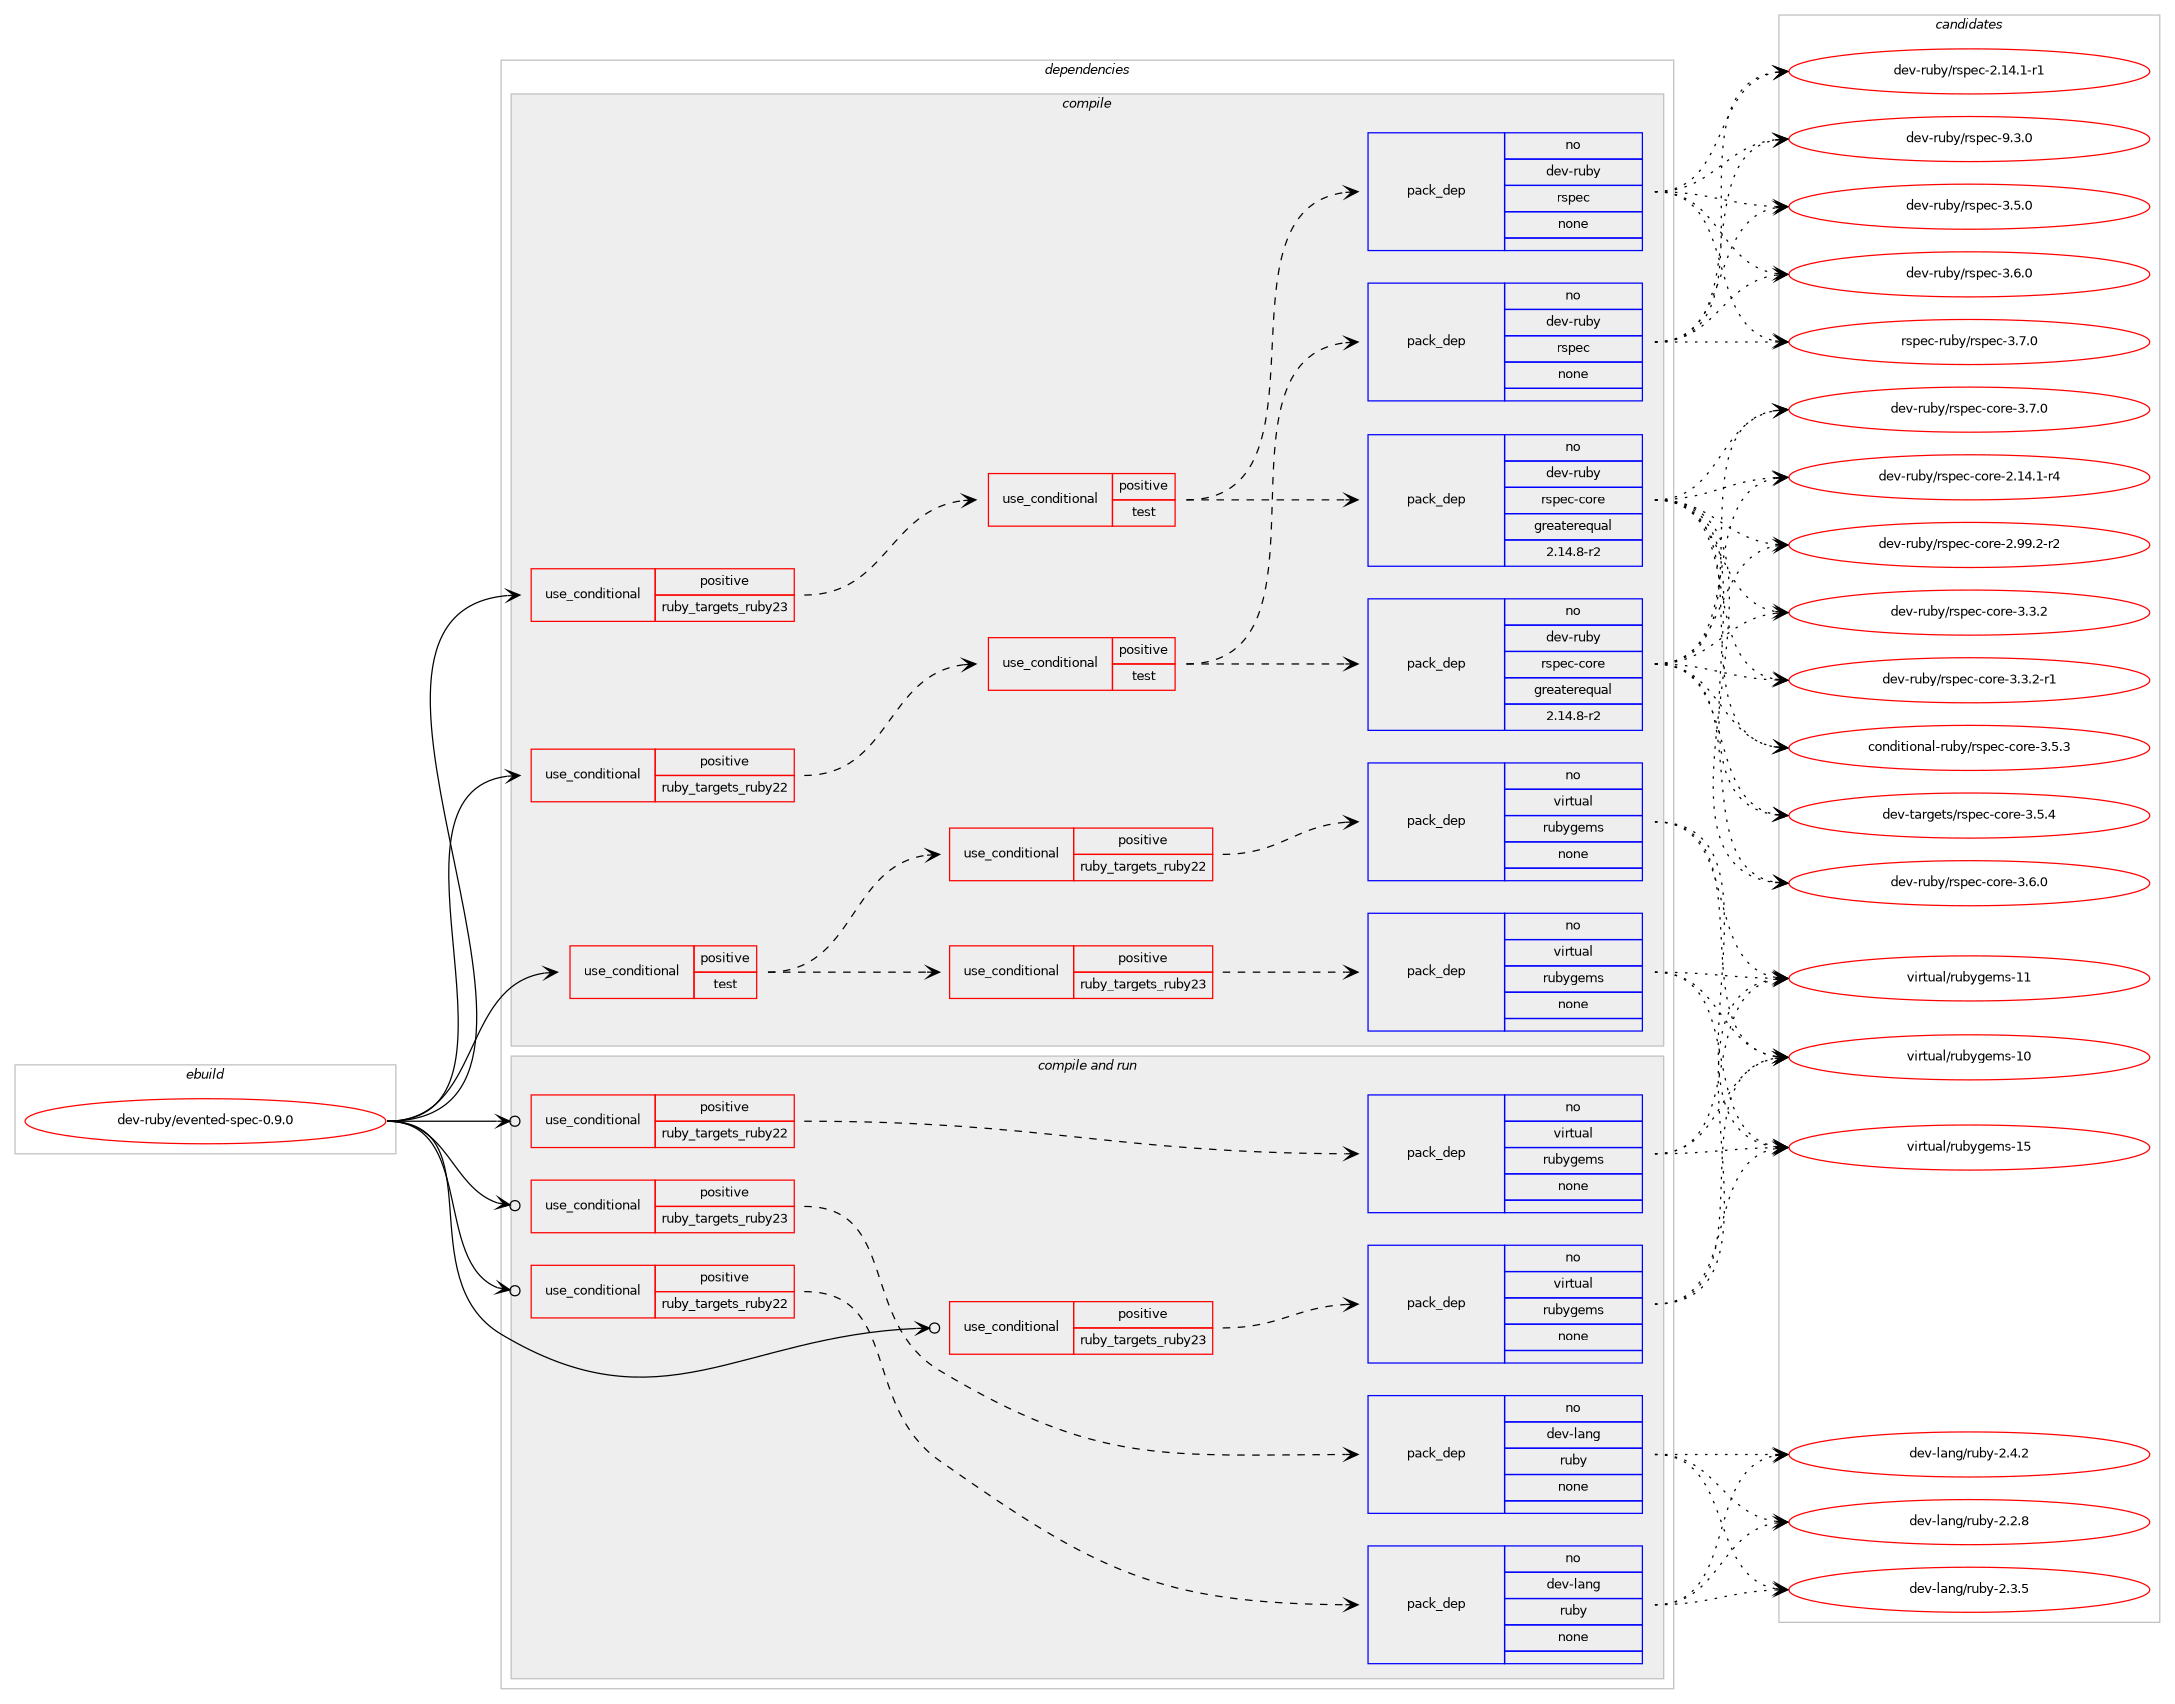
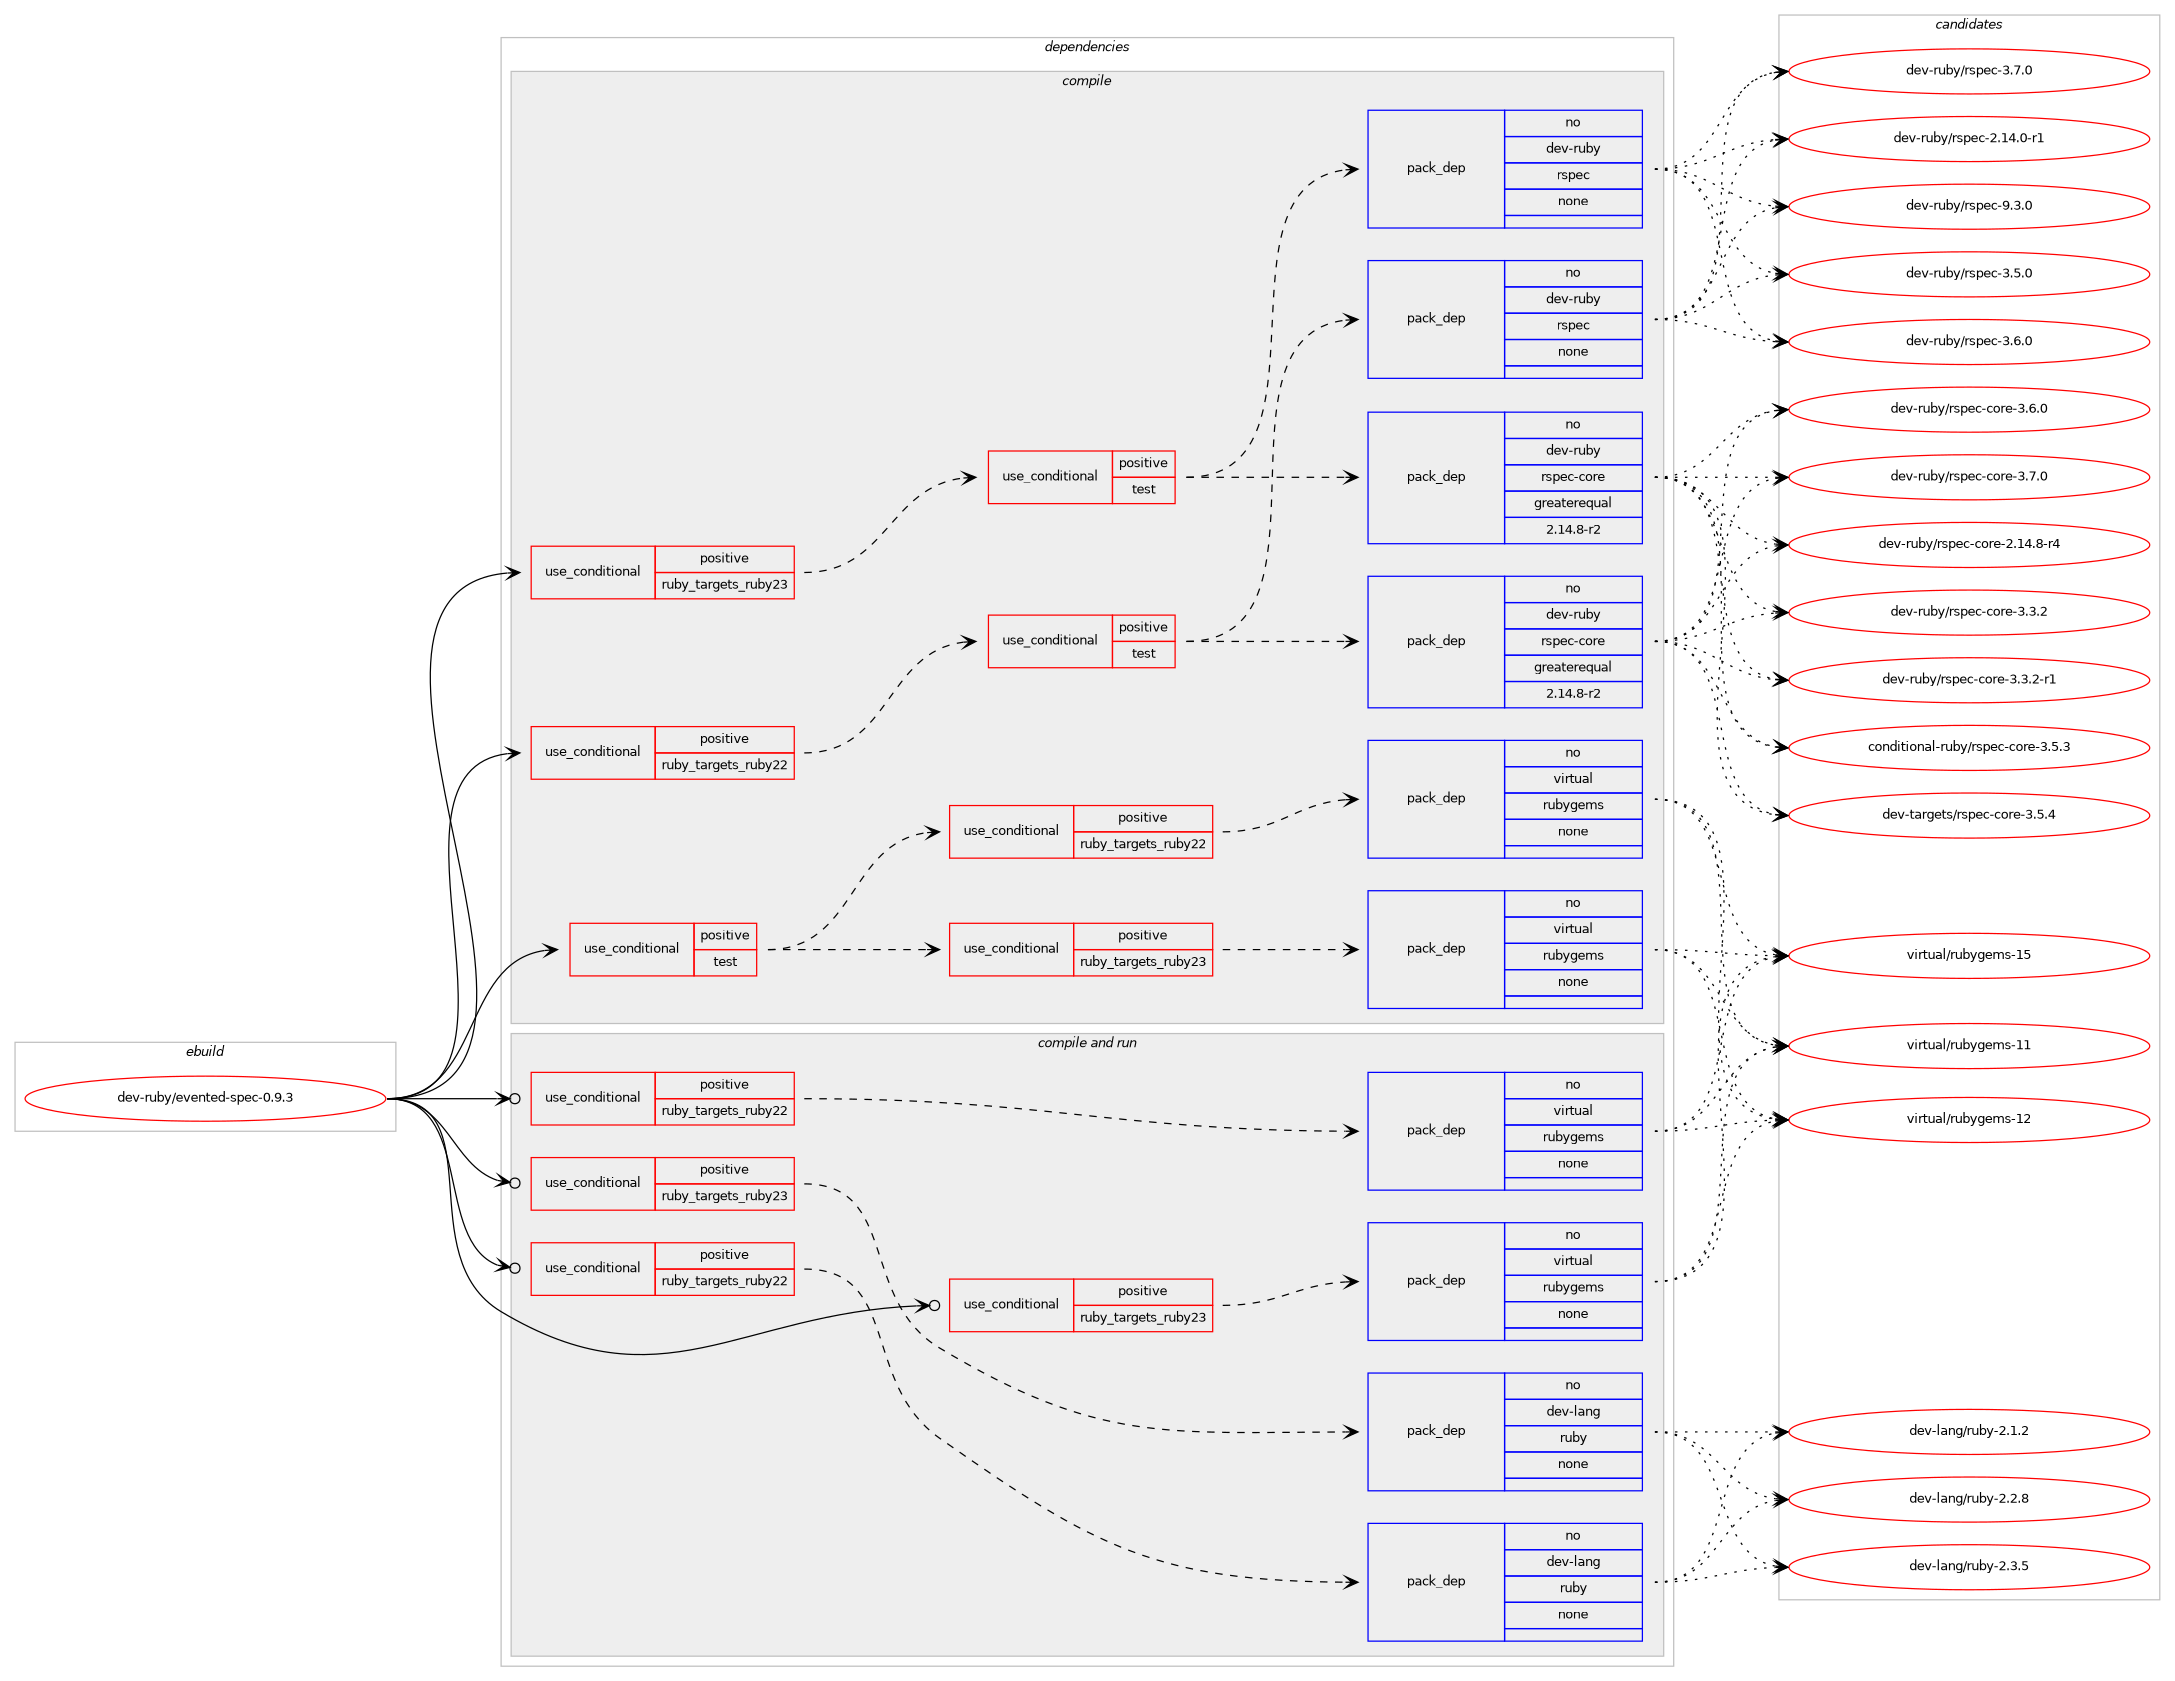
node "dev-ruby/rspec-2.14.1-r1": label "dev-ruby/rspec-2.14.1-r1" -> "dev-ruby/rspec-2.14.0-r1"
node "rspec-ruby/rspec-3.7.0": label "rspec-ruby/rspec-3.7.0" -> "dev-ruby/rspec-3.7.0"
node "dev-ruby/rspec-core-2.14.1-r4": label "dev-ruby/rspec-core-2.14.1-r4" -> "dev-ruby/rspec-core-2.14.8-r4"
node "dev-ruby/rspec-core-2.99.2-r2": removed
node "virtual/rubygems-10": label "virtual/rubygems-10" -> "virtual/rubygems-12"
node "dev-ruby/evented-spec-0.9.0": label "dev-ruby/evented-spec-0.9.0" -> "dev-ruby/evented-spec-0.9.3"
node "dev-lang/ruby-2.4.2": label "dev-lang/ruby-2.4.2" -> "dev-lang/ruby-2.1.2"
